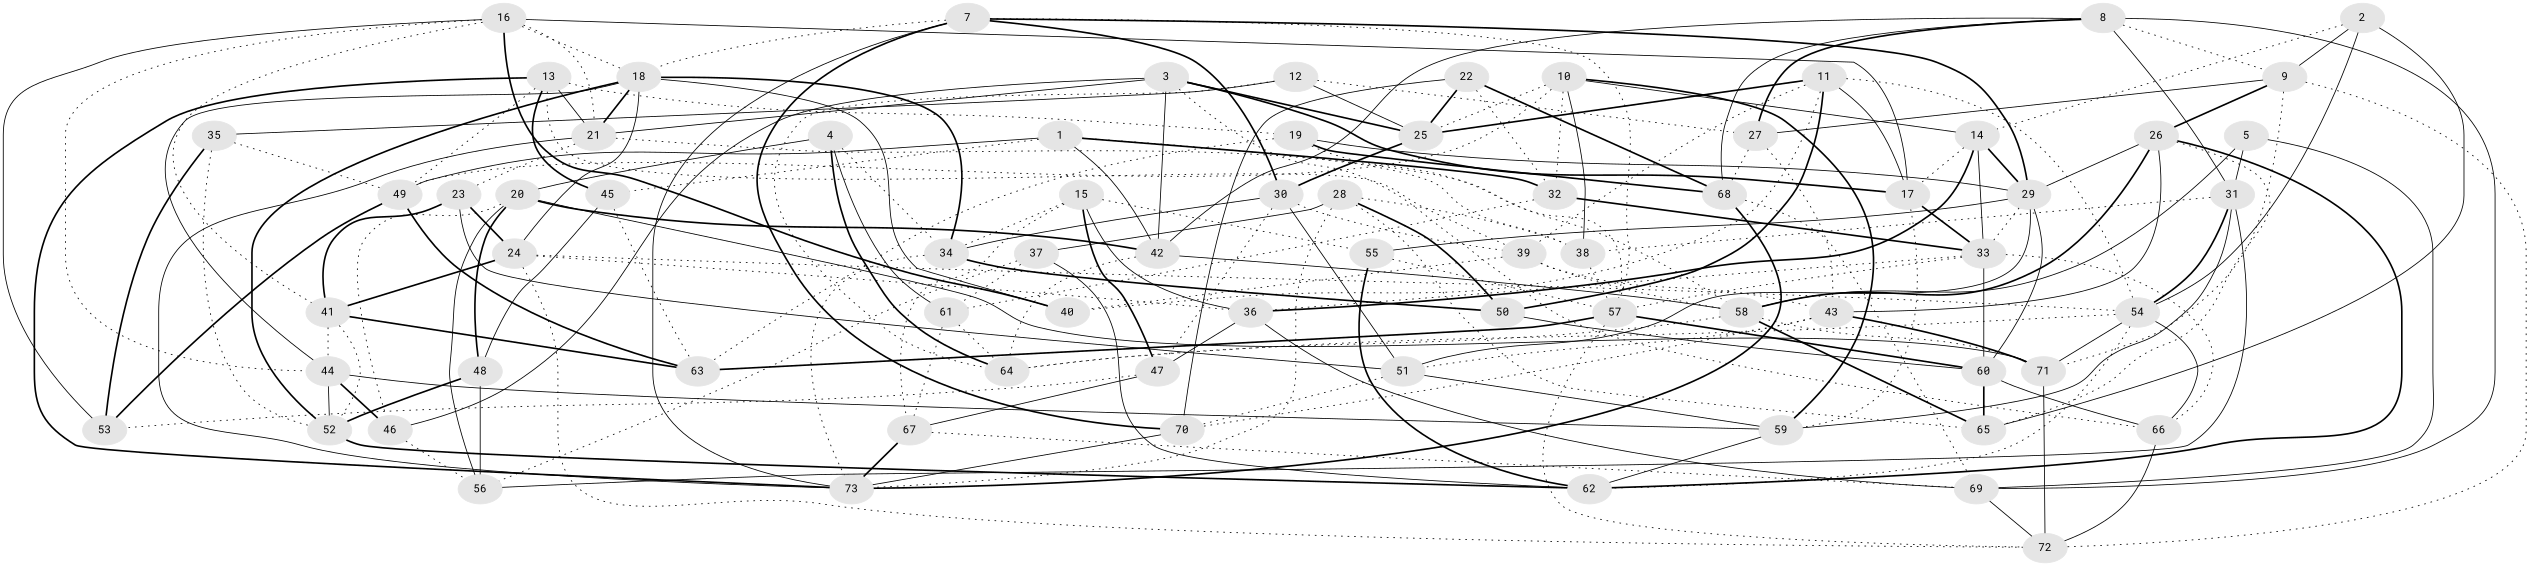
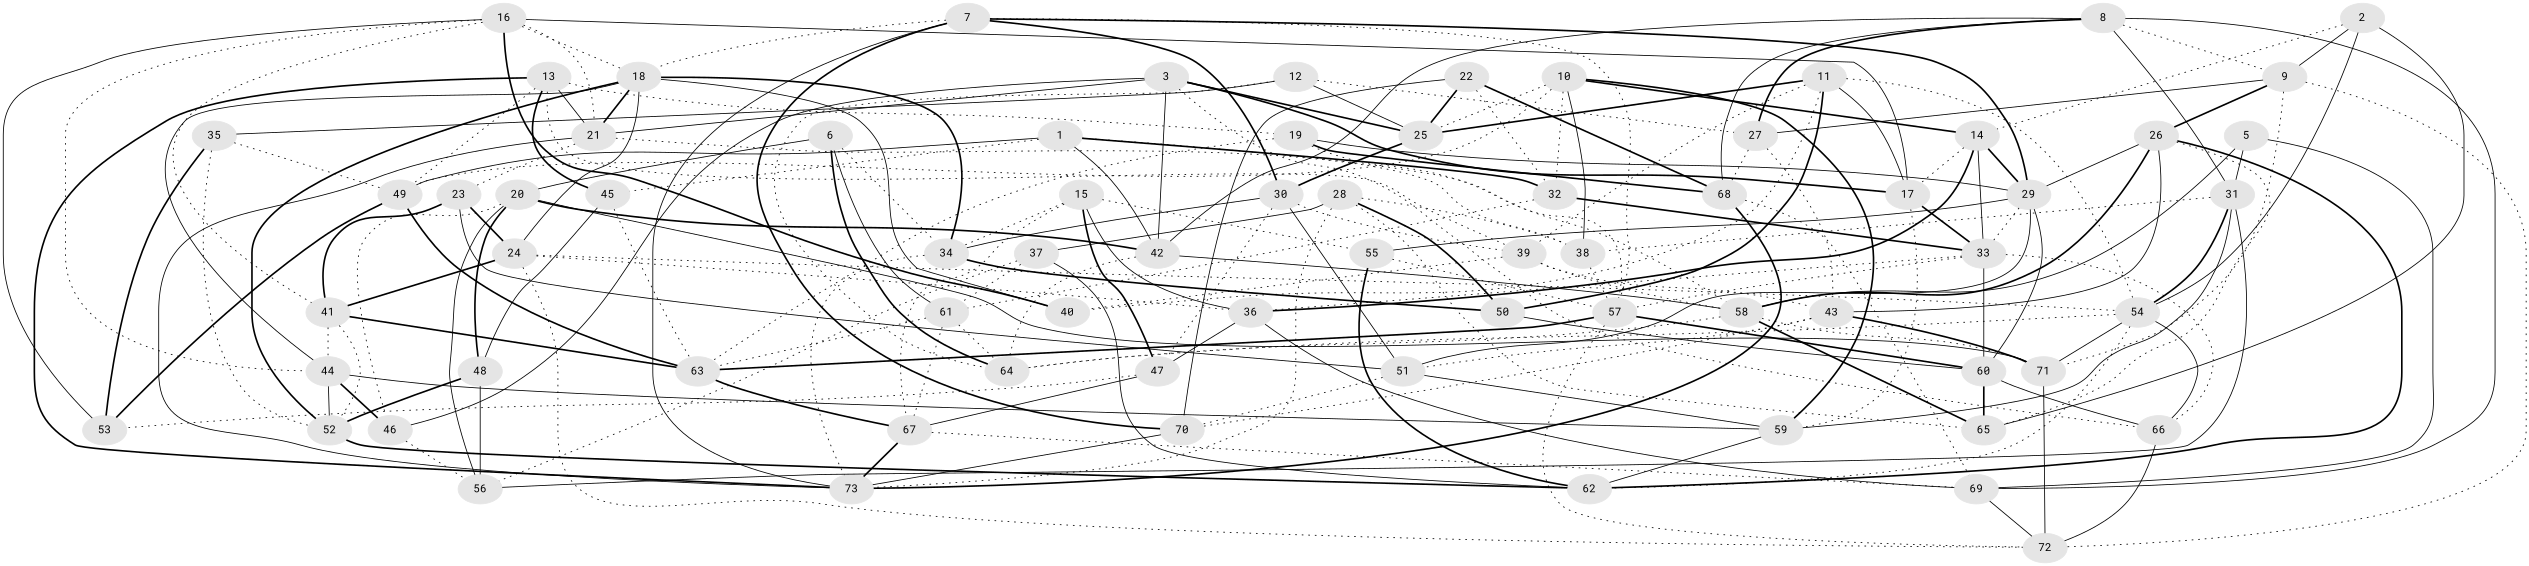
edge "10" -- "14": style solid -> bold
node "4": label "4" -> "6"
edge "61" -- "63": added
edge "63" -- "67": added
